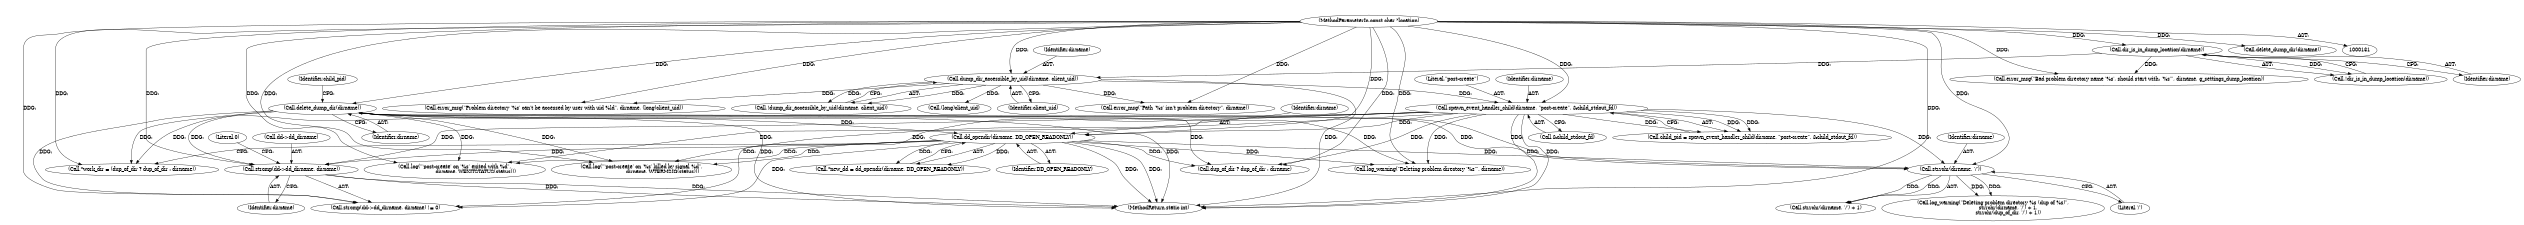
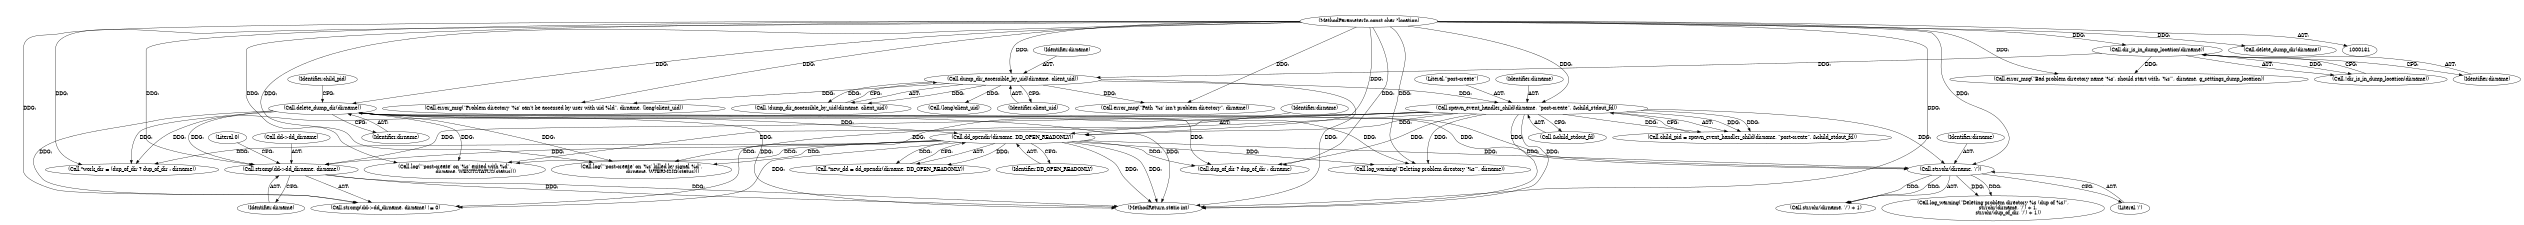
edge "(Call,dd_opendir(dirname, DD_OPEN_READONLY))" -> "(Call,*work_dir = (dup_of_dir ? dup_of_dir : dirname))": label "CFG: " -> "DDG: "
edge "(Call,dd_opendir(dirname, DD_OPEN_READONLY))" -> "(Identifier,DD_OPEN_READONLY)": label "AST: " -> "CFG: "
